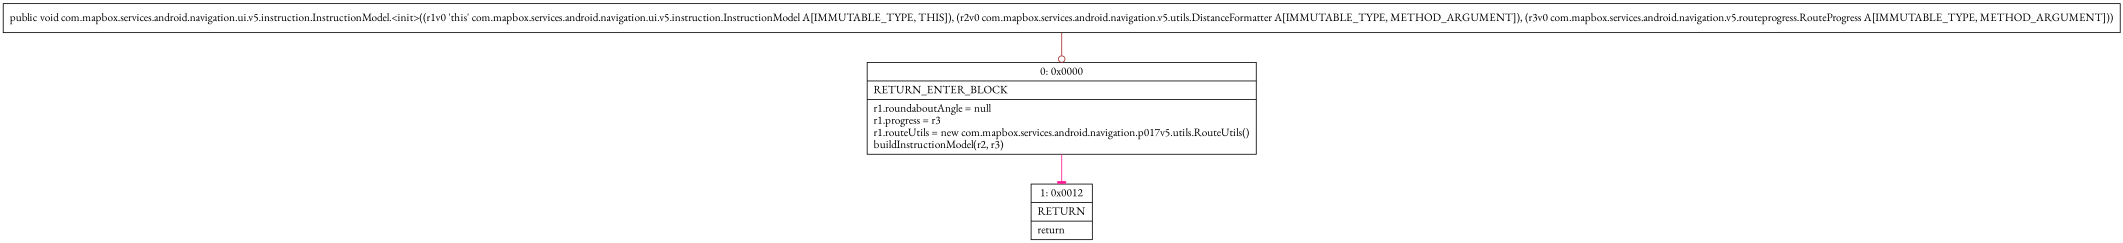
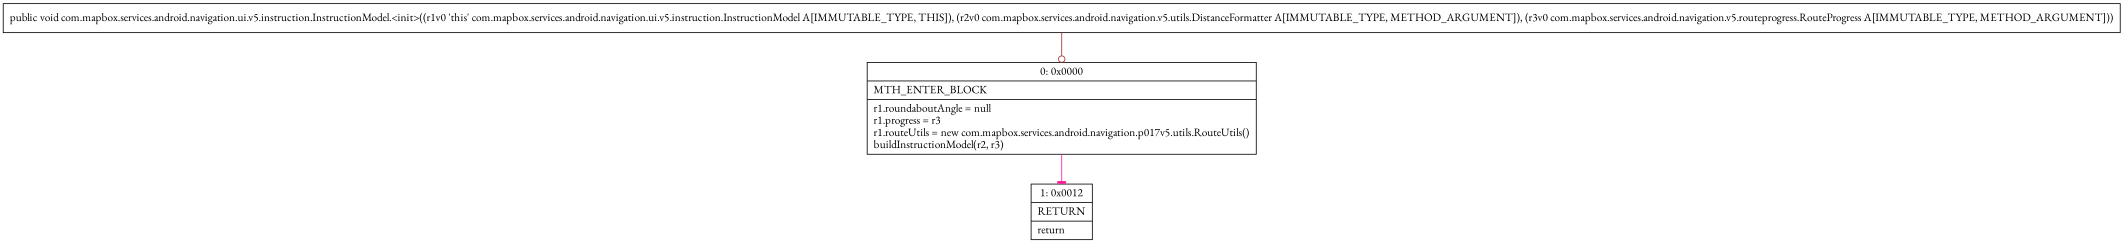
node "0: 0x0000": text "RETURN_ENTER_BLOCK" -> "MTH_ENTER_BLOCK"
